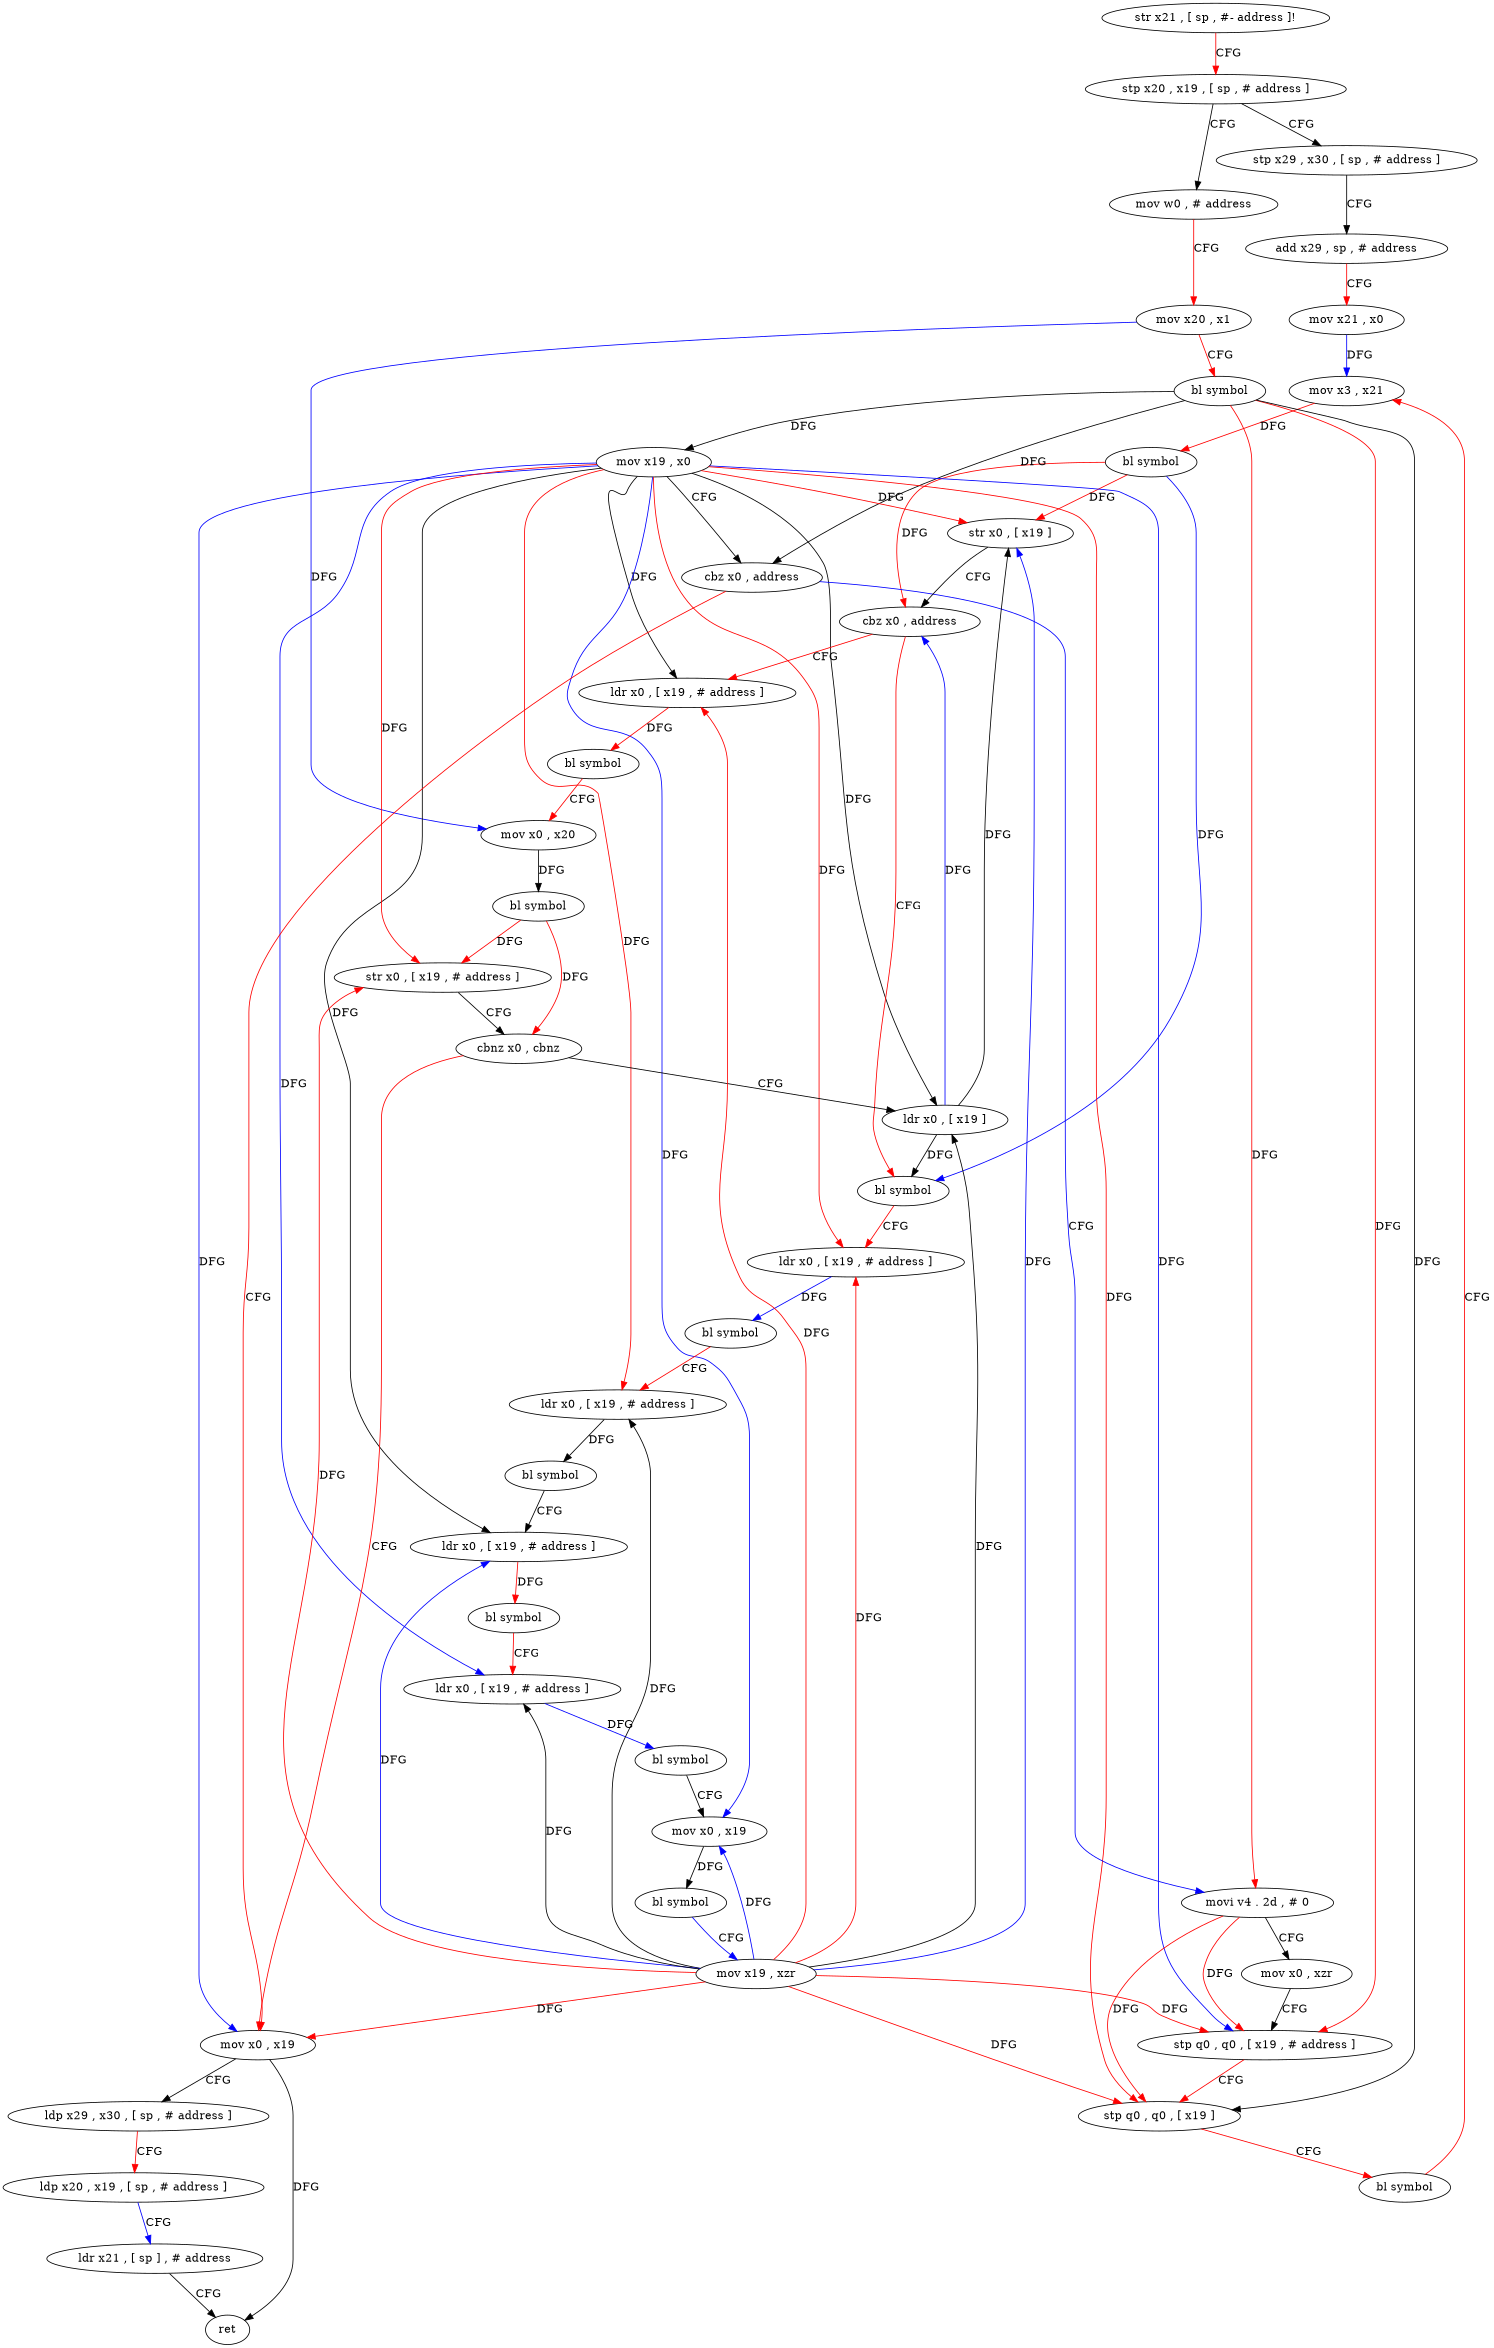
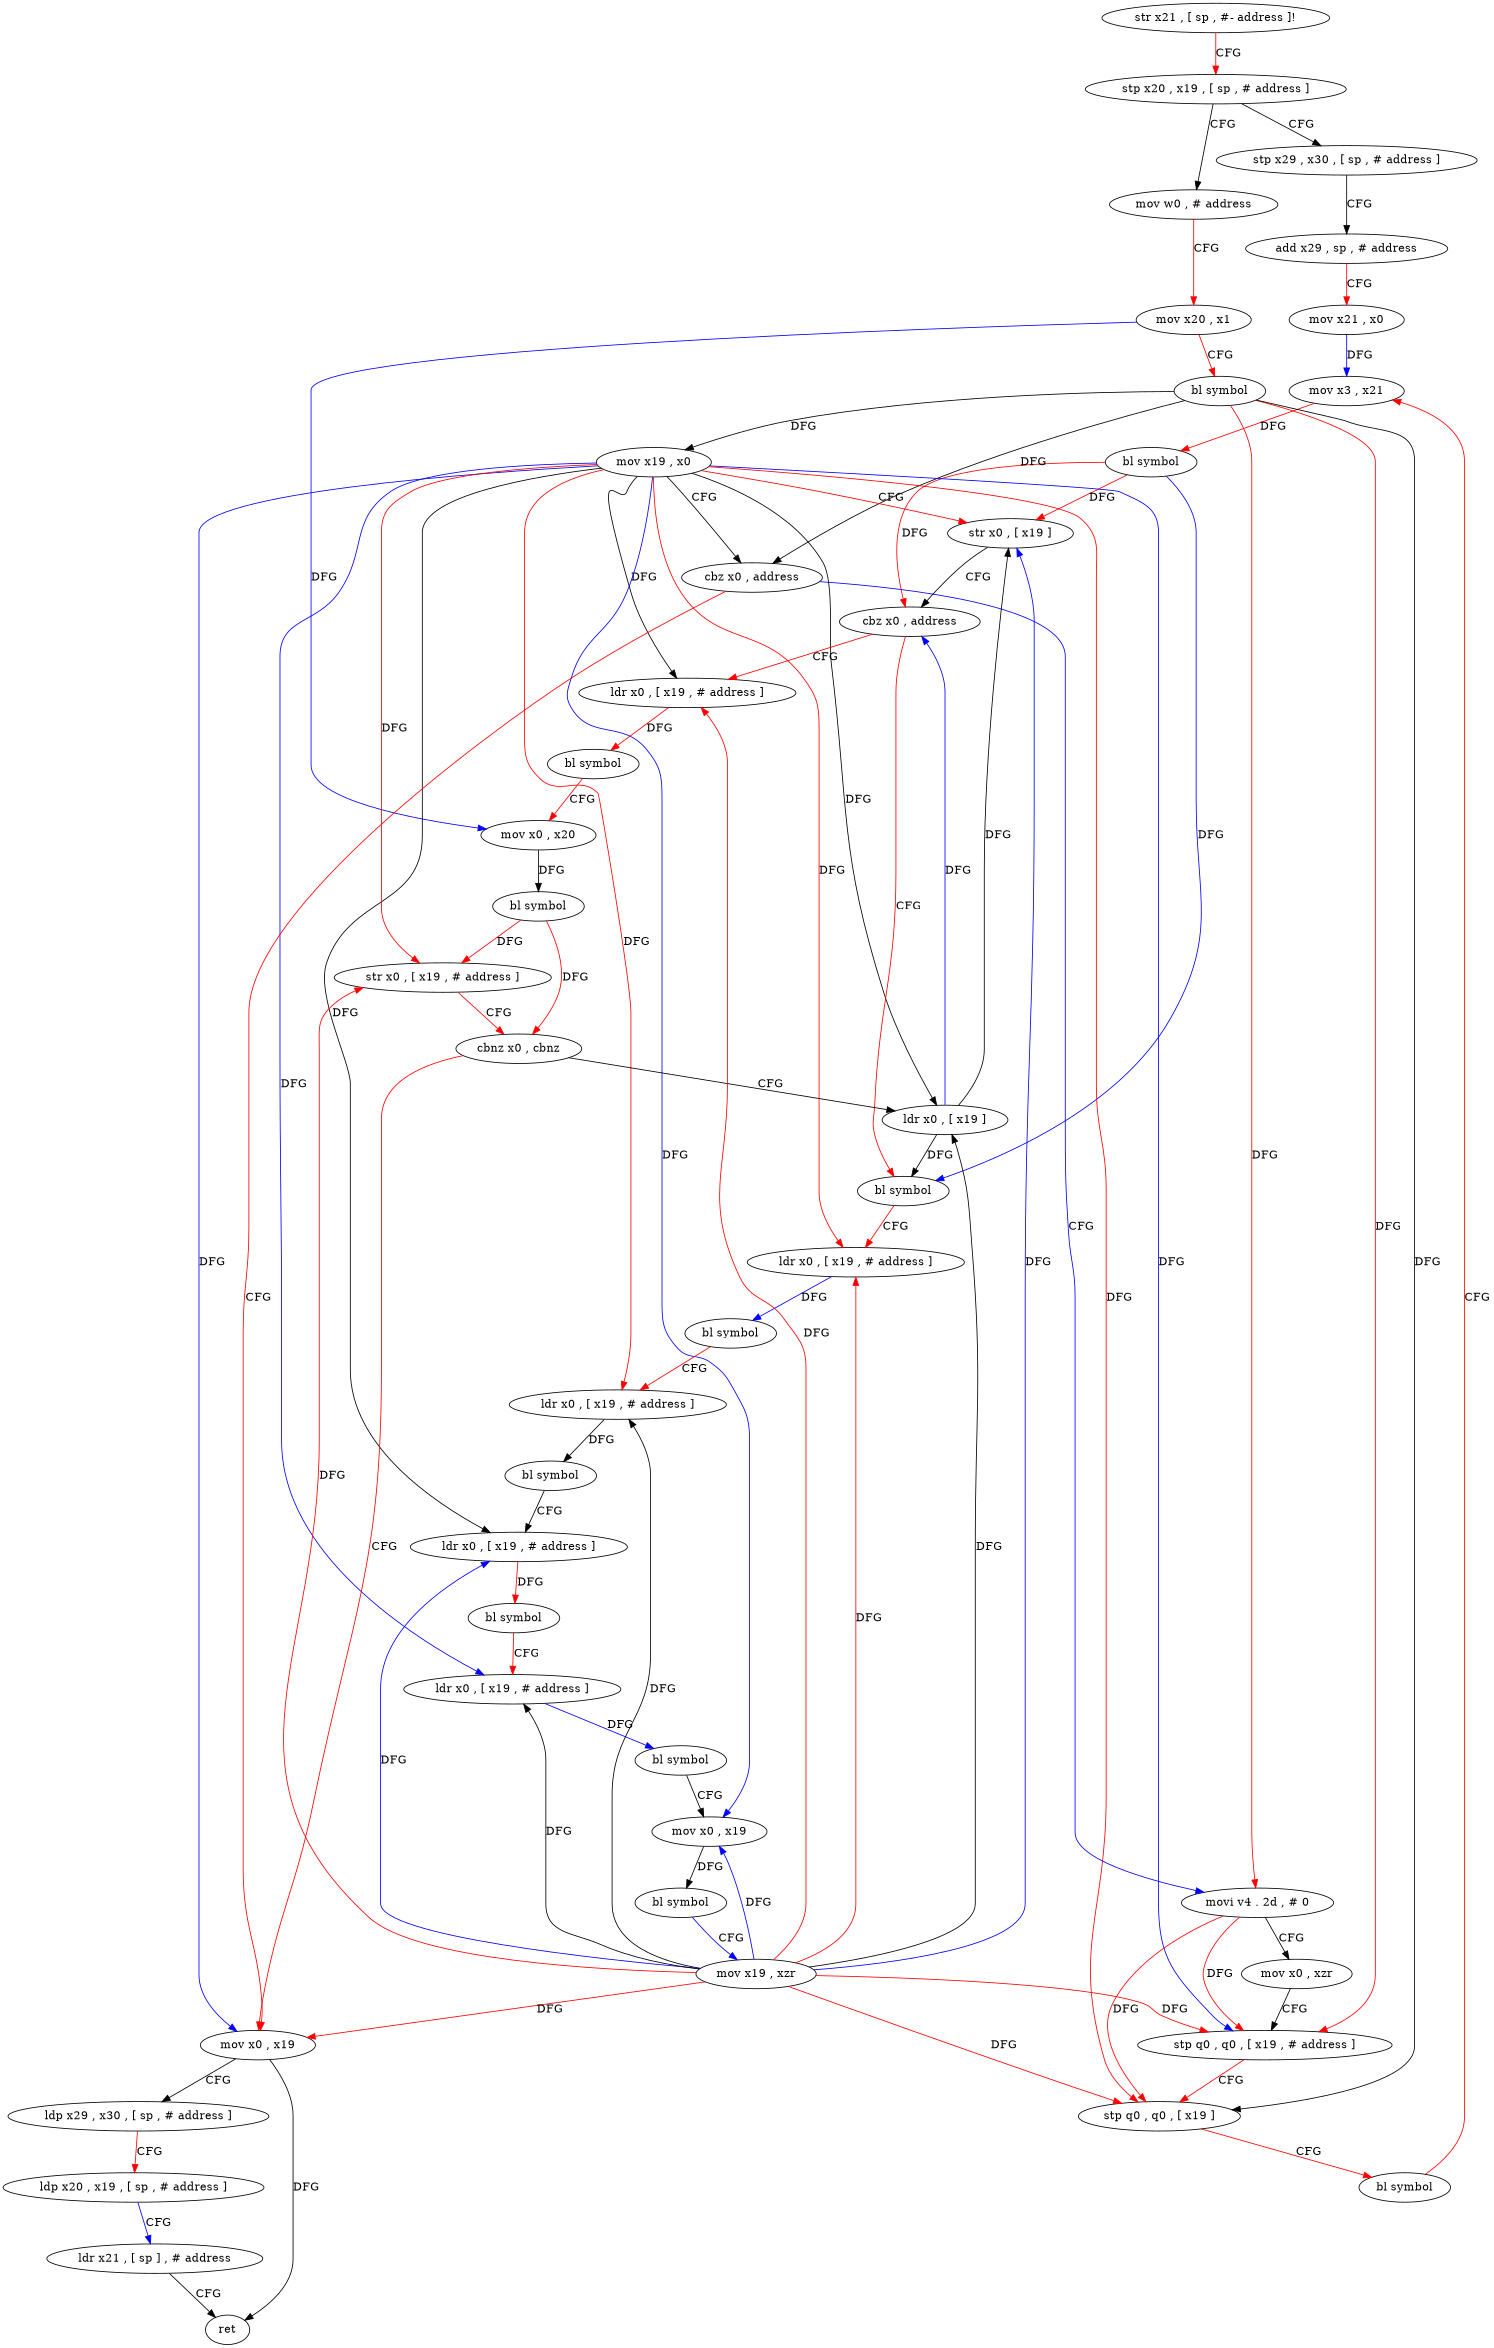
edge "mov x19 , x0" -> "str x0 , [ x19 ]": label "DFG" -> "CFG"
edge "str x0 , [ x19 , # address ]" -> "cbnz x0 , cbnz": color black -> red
